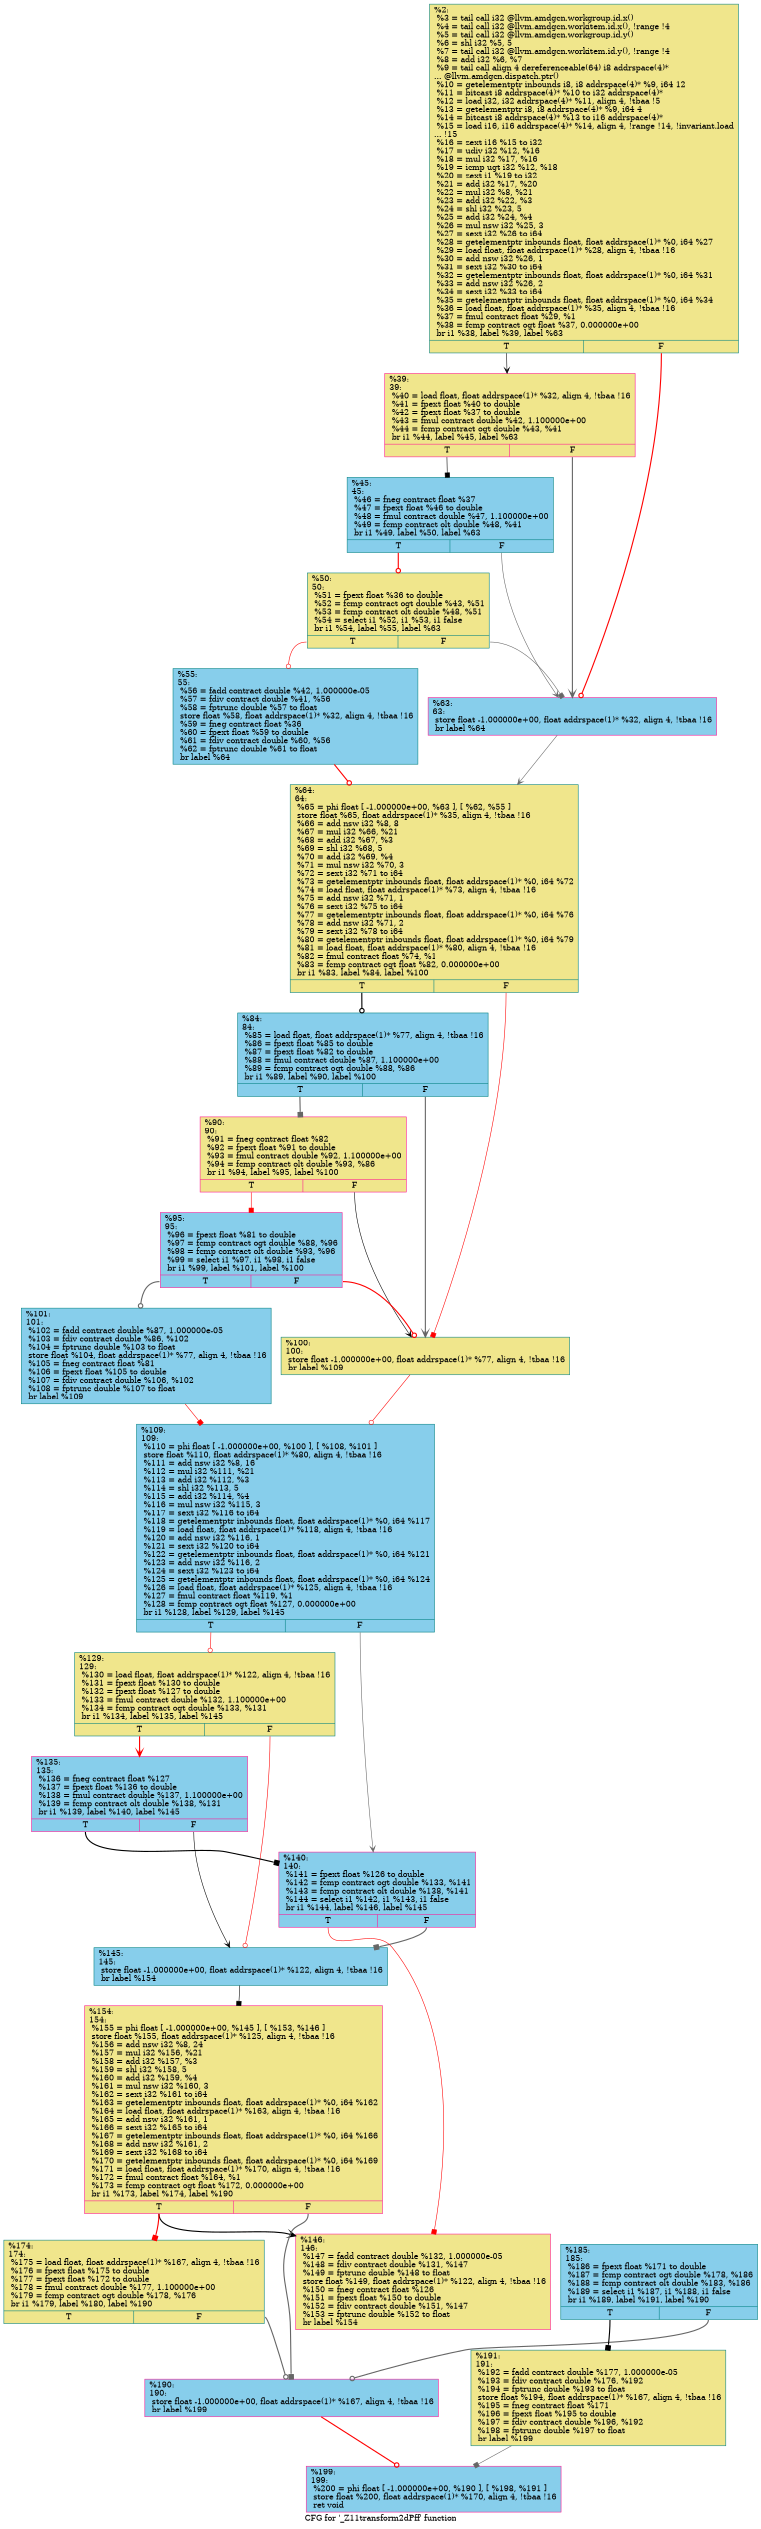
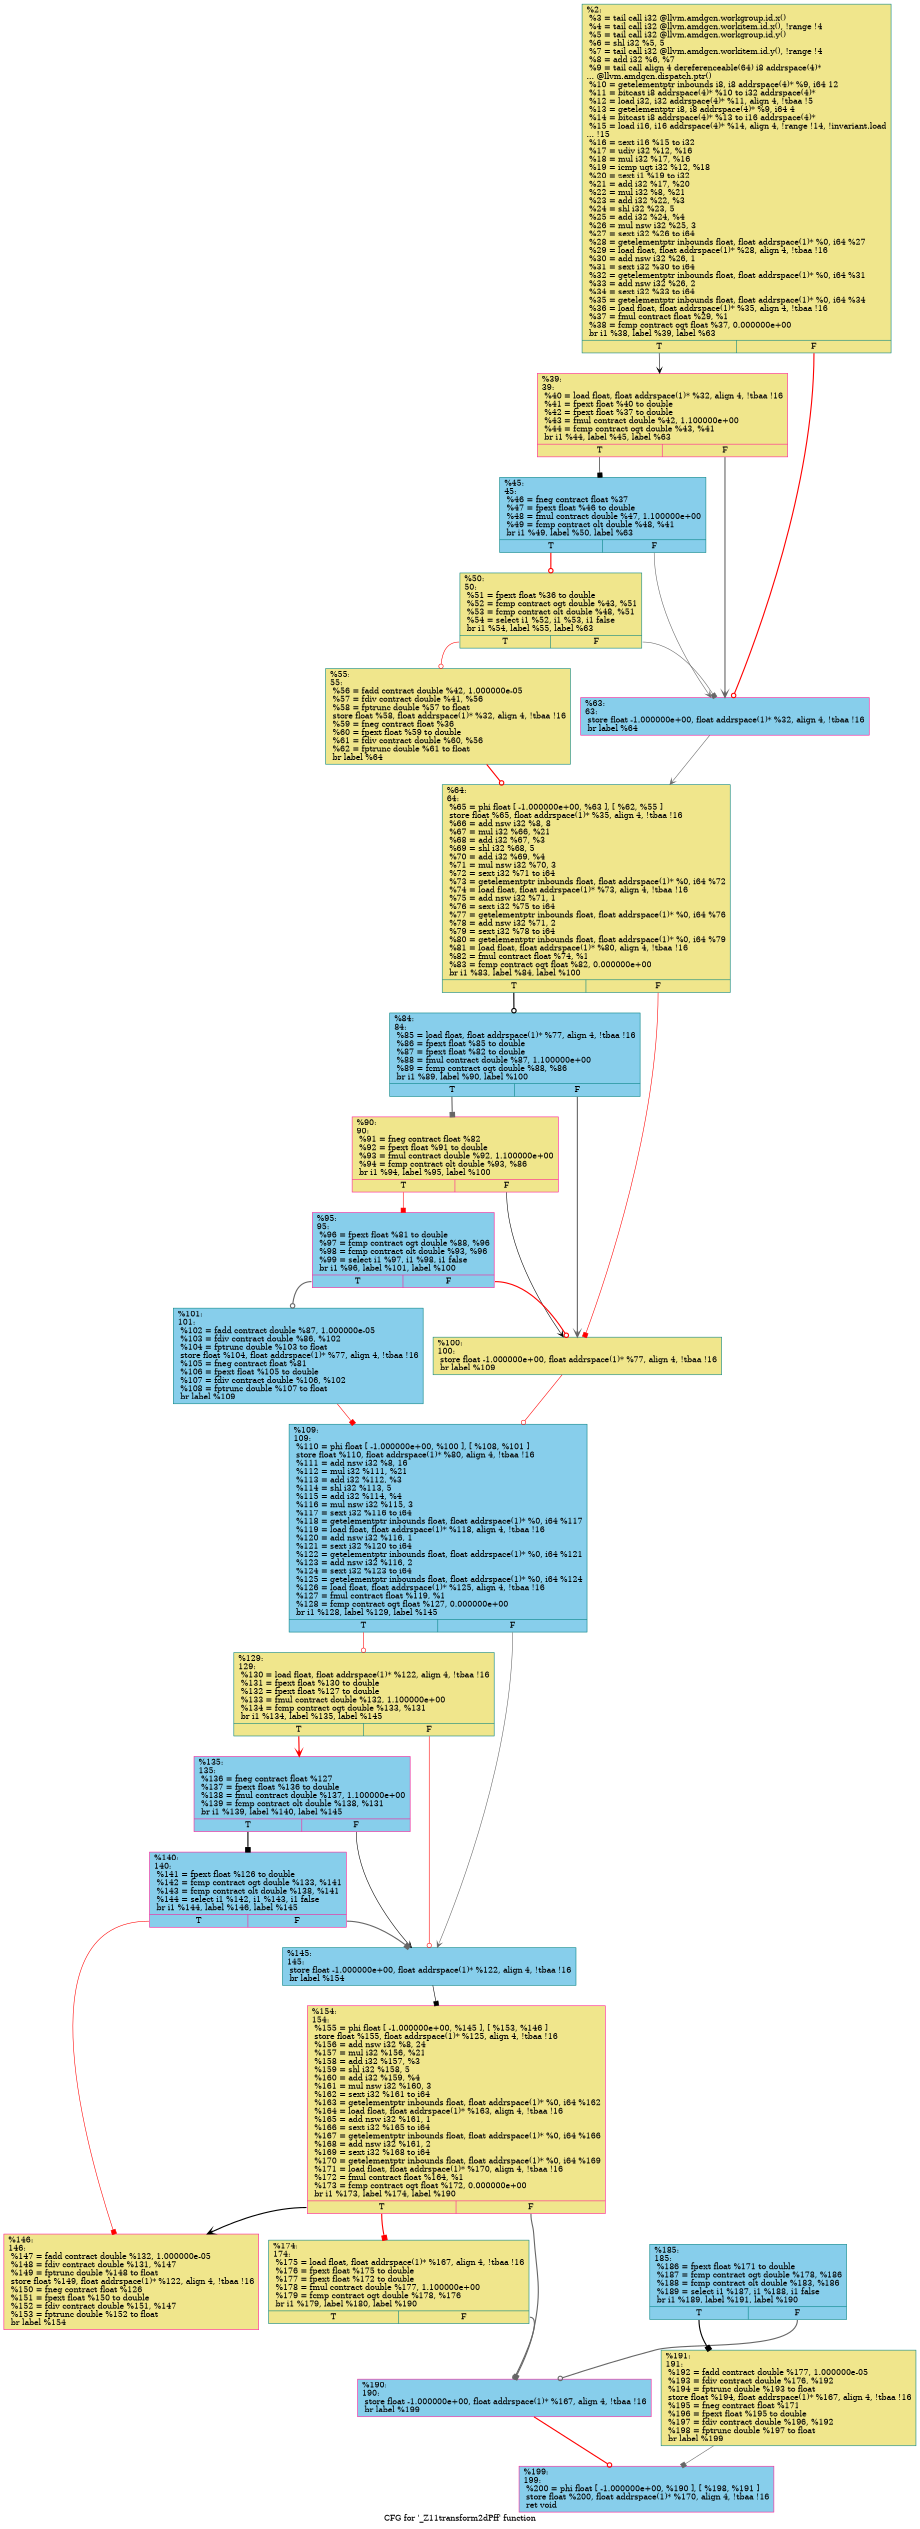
node "%55:": fillcolor skyblue -> khaki
node "%95:": text "br i1 %99, label %101, label %100" -> "br i1 %96, label %101, label %100"
edge "%109:" -> "%140:": now "%109:" -> "%145:"
